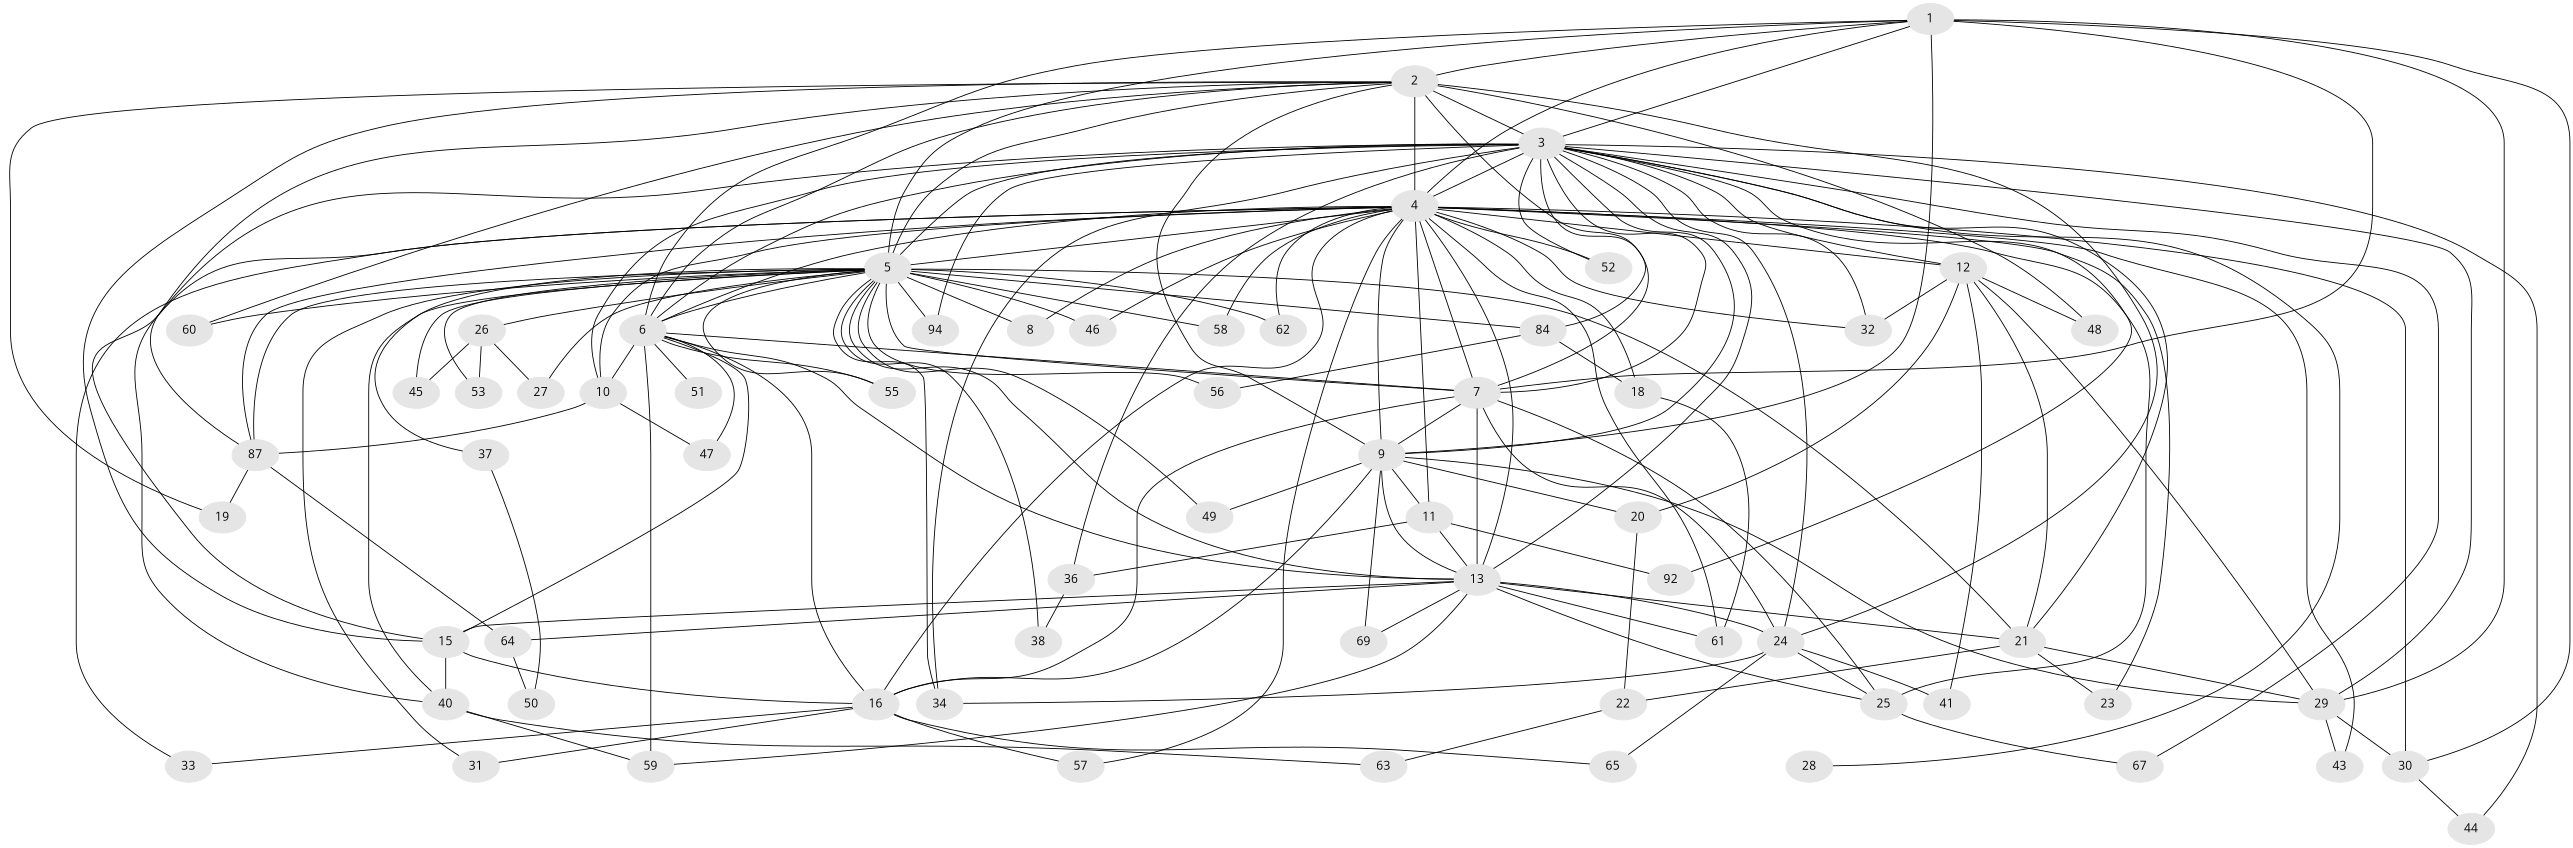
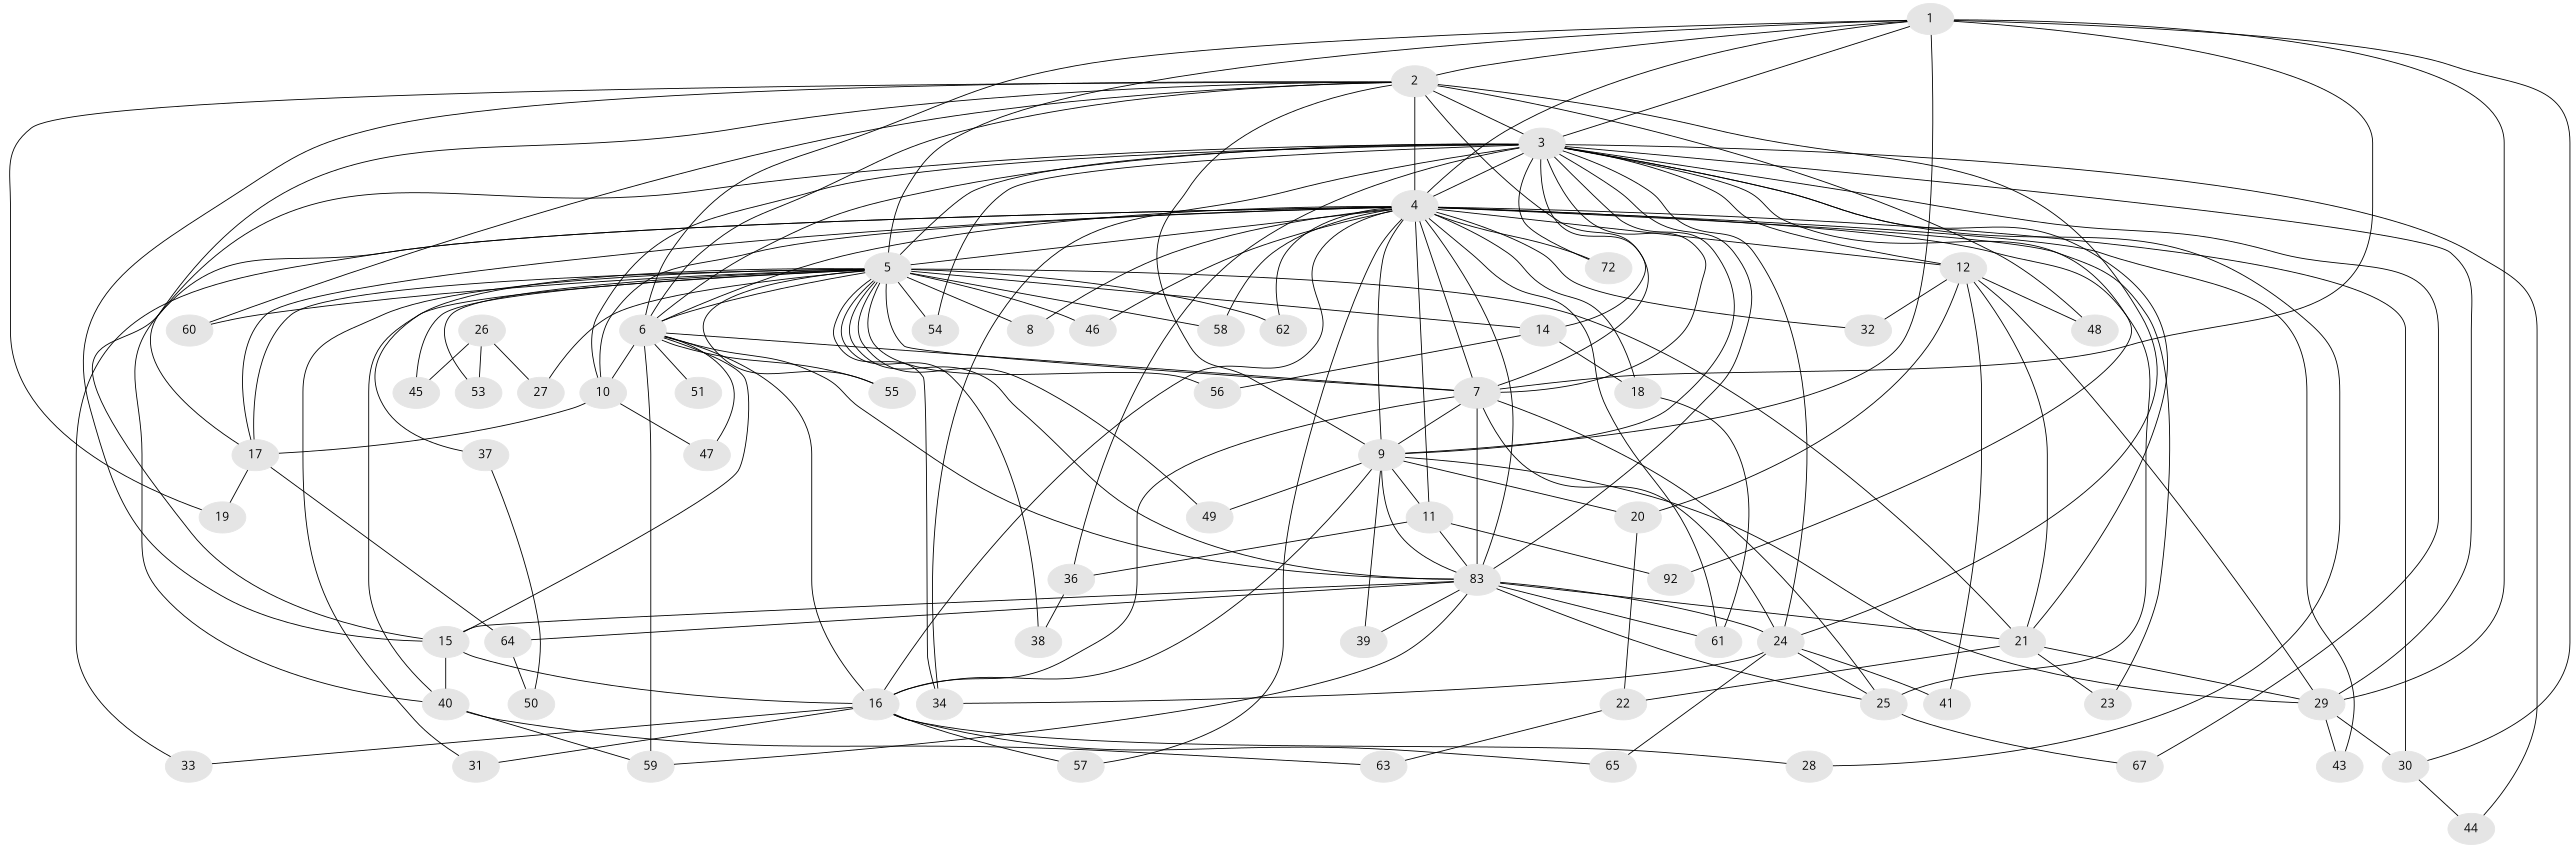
edge "2" -- "5": removed
edge "3" -- "32": removed
node "52": label "52" -> "72"
edge "5" -- "26": removed
node "94": label "94" -> "54"
node "84": label "84" -> "14"
node "87": label "87" -> "17"
node "13": label "13" -> "83"
node "69": label "69" -> "39"
edge "16" -- "28": added
